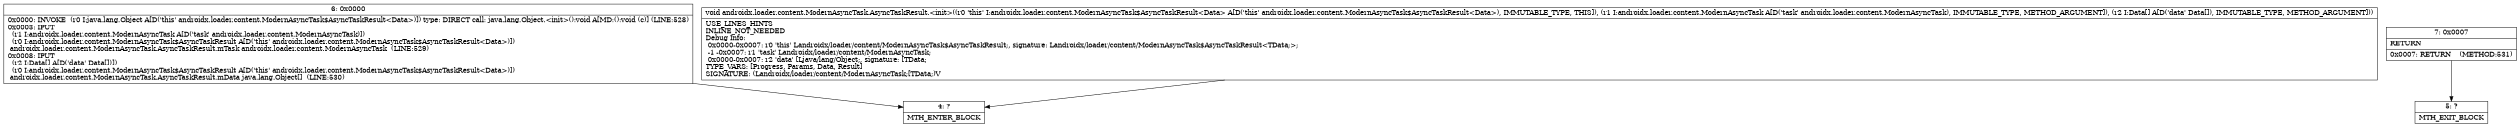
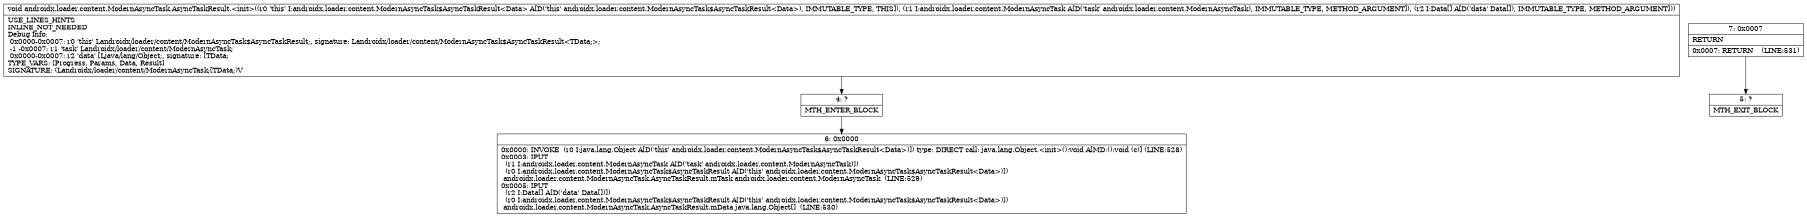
node "7: 0x0007": text "0x0007: RETURN    (METHOD:531)" -> "0x0007: RETURN    (LINE:531)"
node "6: 0x0000": text "0x0008: IPUT" -> "0x0005: IPUT"
edge "6: 0x0000" -> "4: ?": reversed
